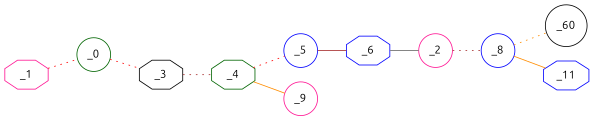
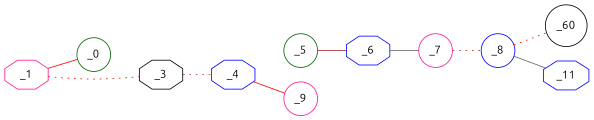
edge "_60" -- "_8": color darkorange -> red
node "_5": color blue -> darkgreen
node "_2": label "_2" -> "_7"
edge "_5" -- "_4": removed
edge "_8" -- "_11": color darkorange -> gray40
edge "_0" -- "_1": style dotted -> solid
edge "_0" -- "_3": now "_1" -- "_3"
node "_4": color darkgreen -> blue
edge "_4" -- "_9": color darkorange -> red
